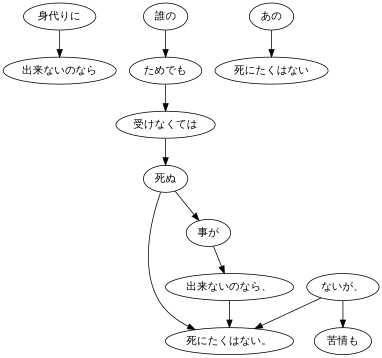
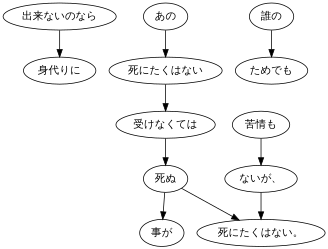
edge "身代りに" -> "出来ないのなら": reversed
edge "ためでも" -> "受けなくては": now "死にたくはない" -> "受けなくては"
node "出来ないのなら、": removed
edge "ないが、" -> "苦情も": reversed
